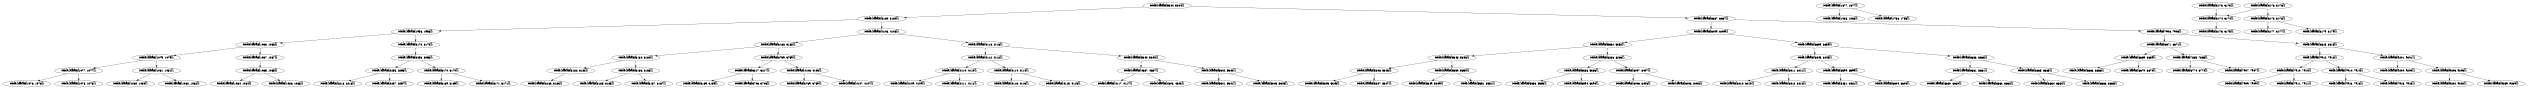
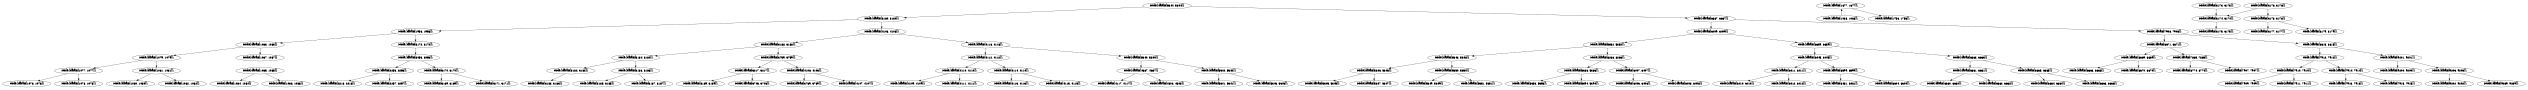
edge "Node{data=[1677, 1677]}" -> "Node{data=[1088, 1088]}": reversed
edge "Node{data=[1087, 1087]}" -> "Node{data=[1085, 1085]}": removed
